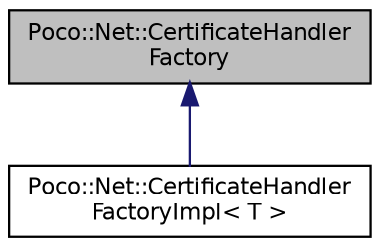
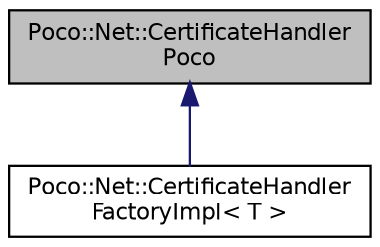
node "Poco::Net::CertificateHandler Factory": label "Poco::Net::CertificateHandler Factory" -> "Poco::Net::CertificateHandler Poco"
